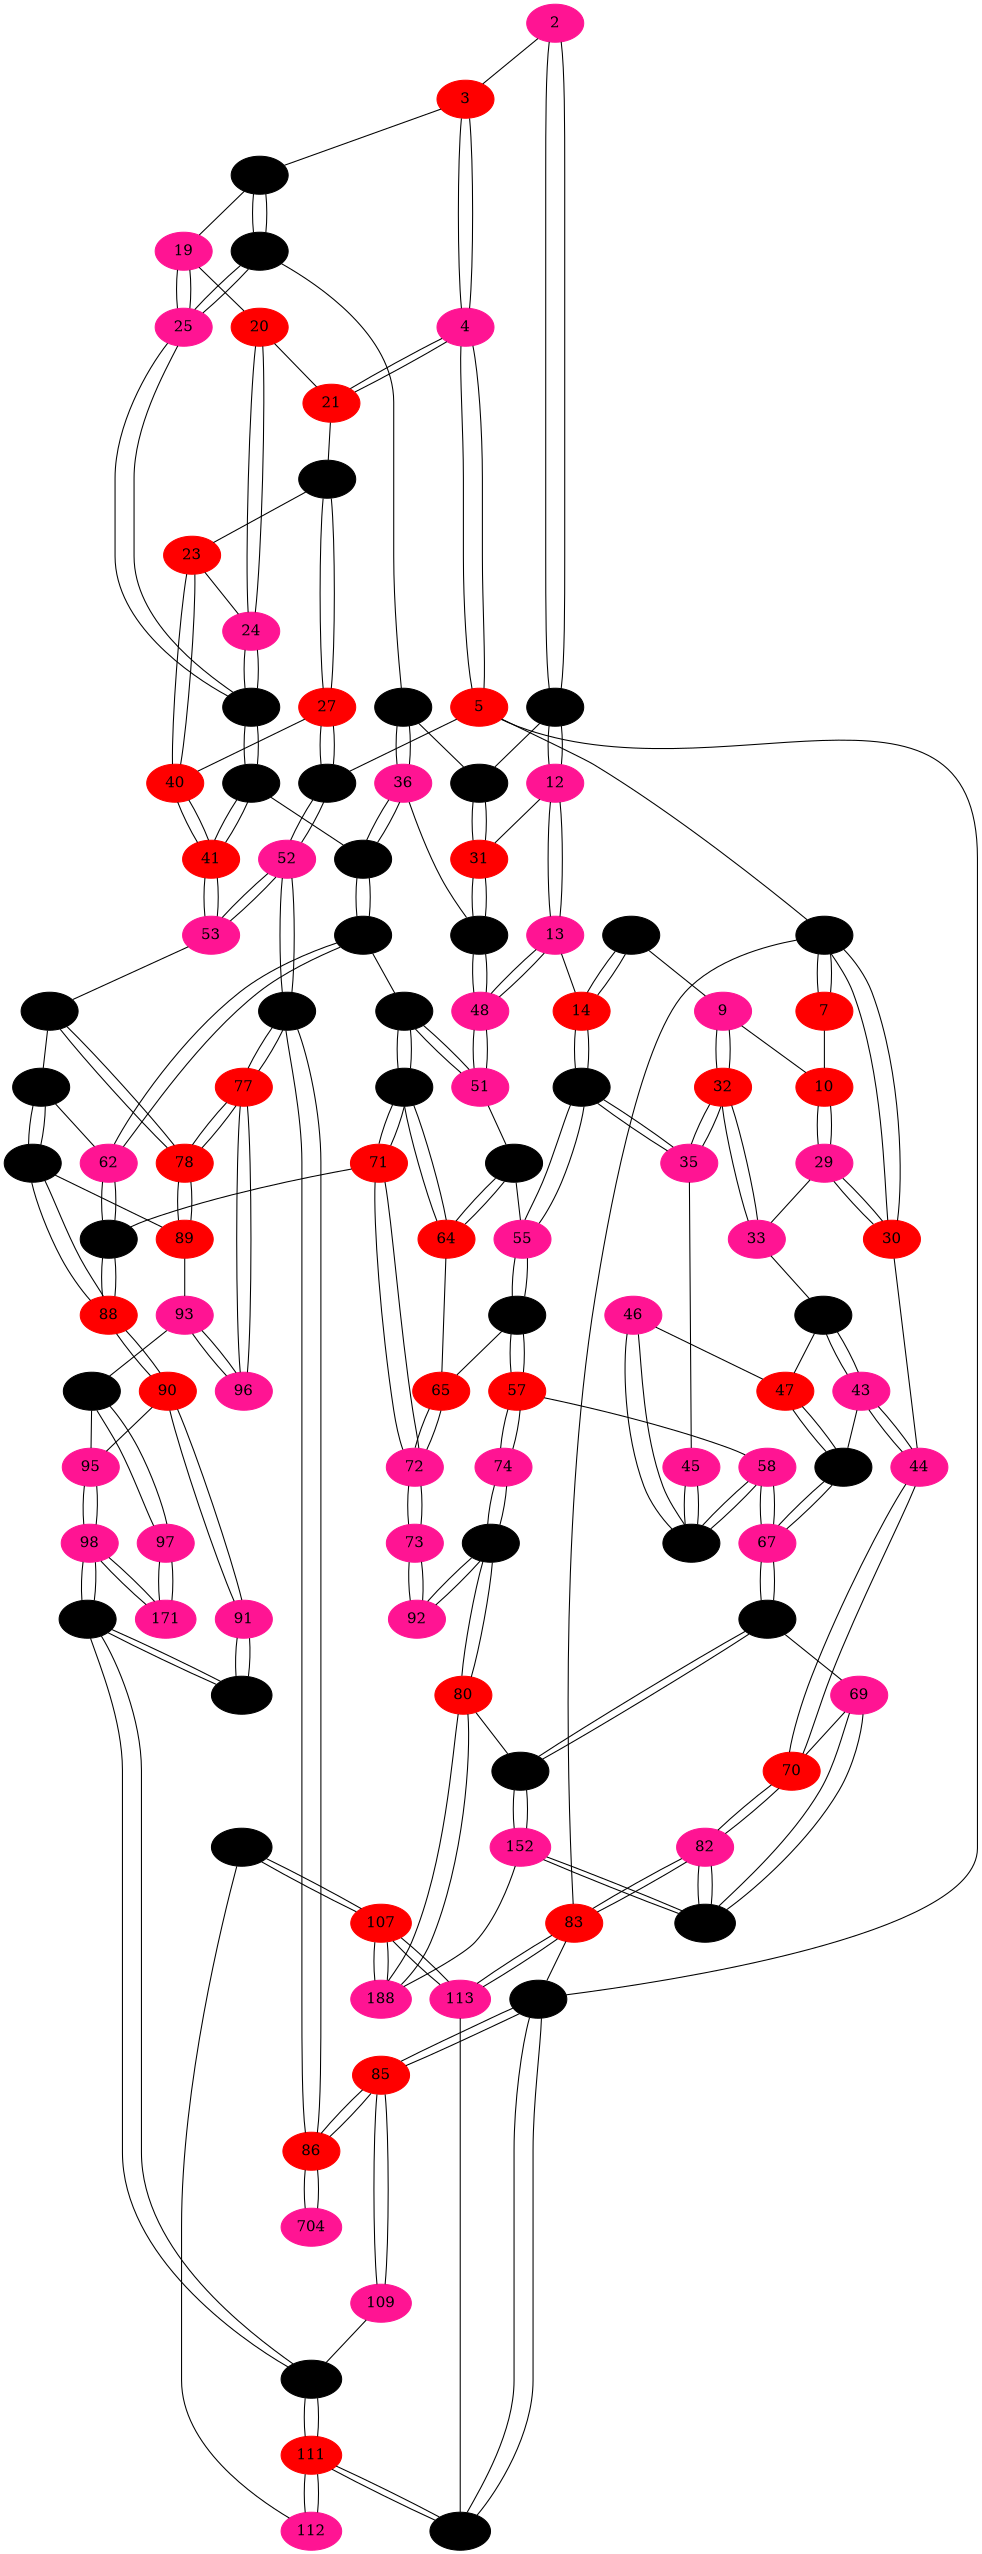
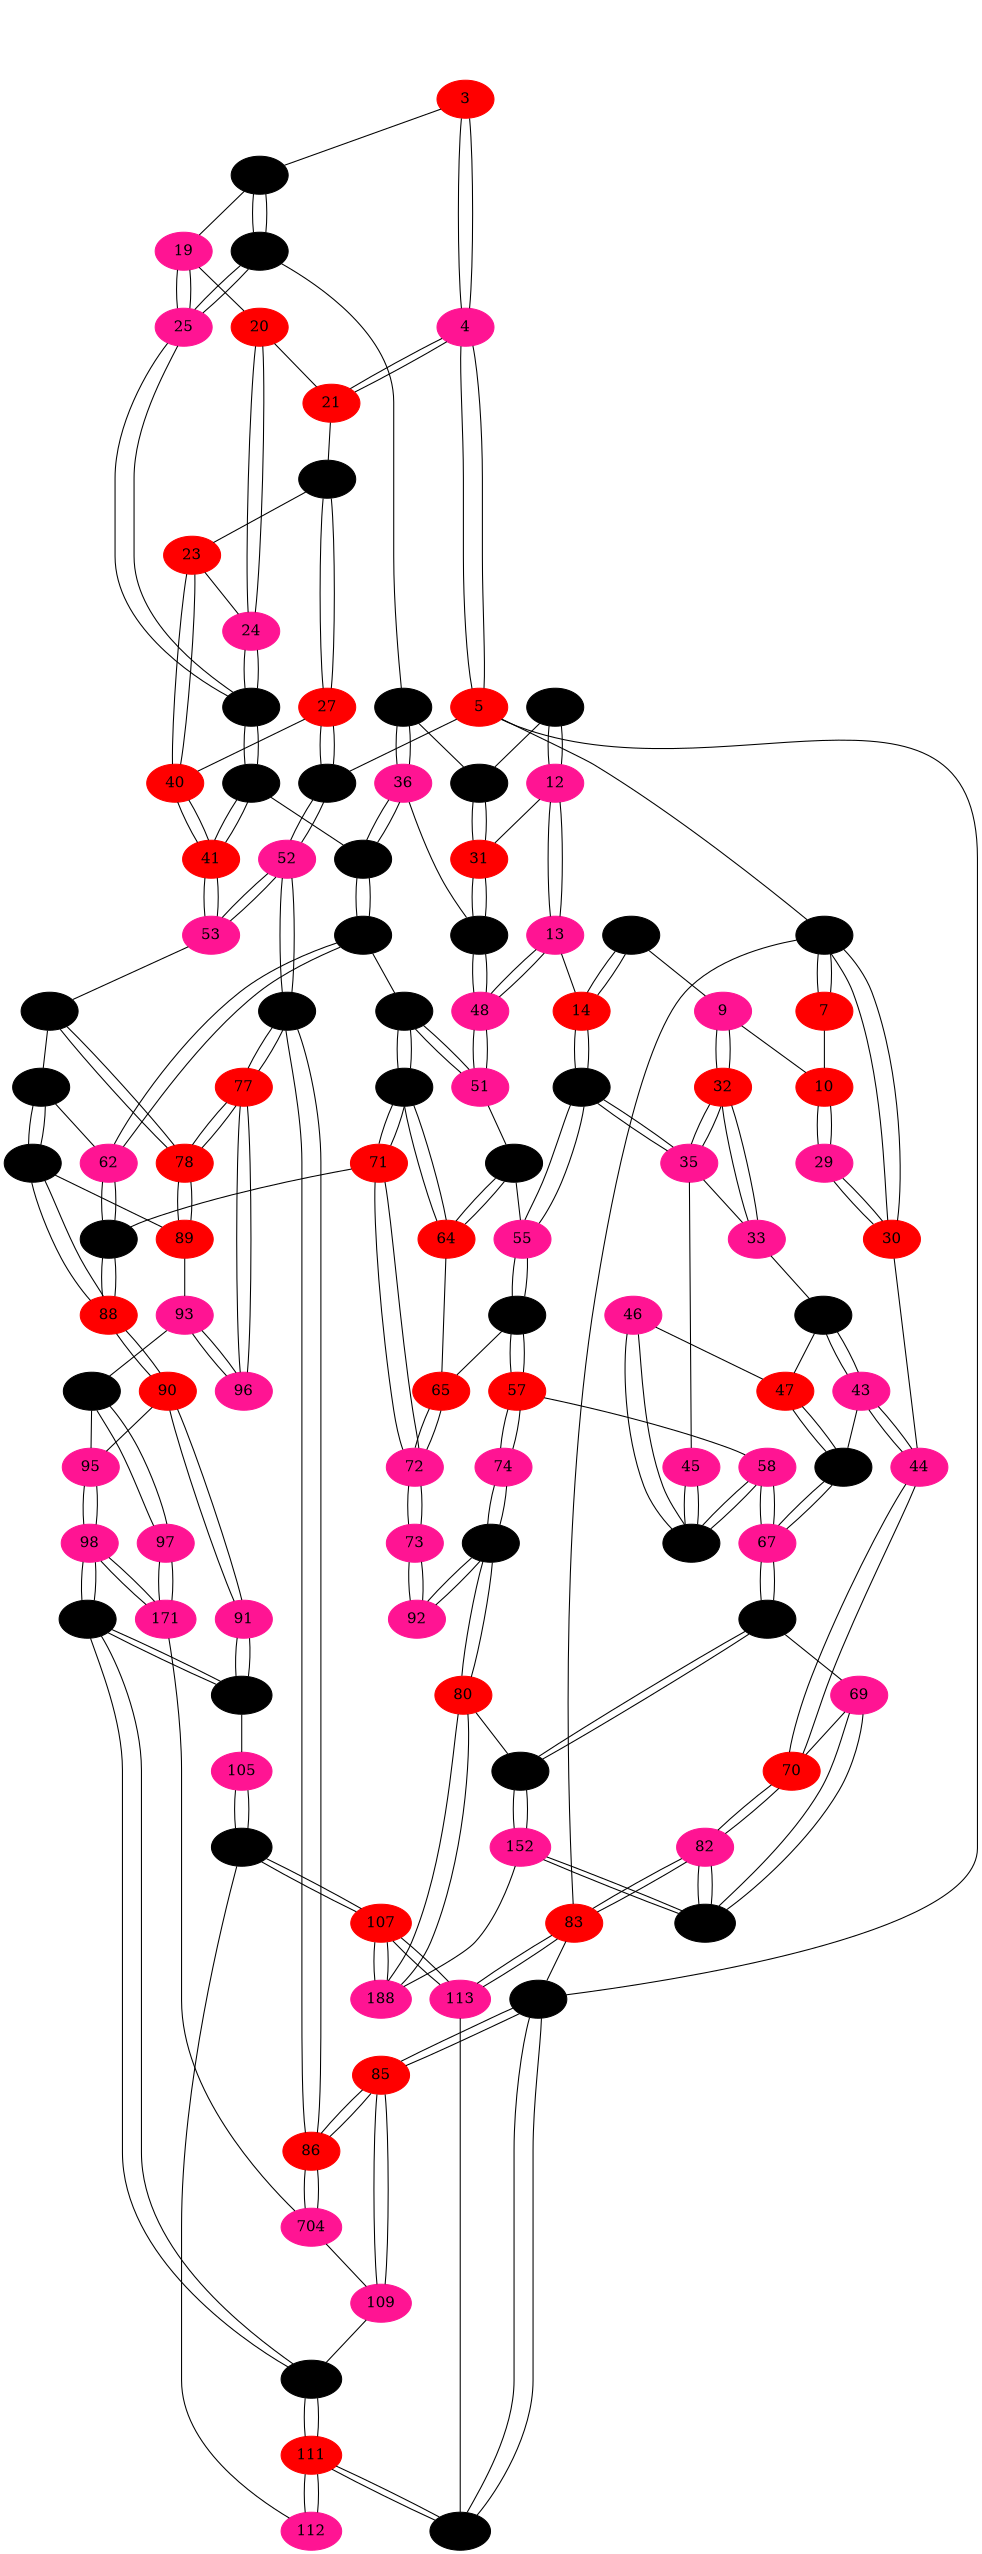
node "2": removed
edge "29" -- "33": now "35" -- "33"
node "105": added
edge "171" -- "704": added
edge "704" -- "109": added
